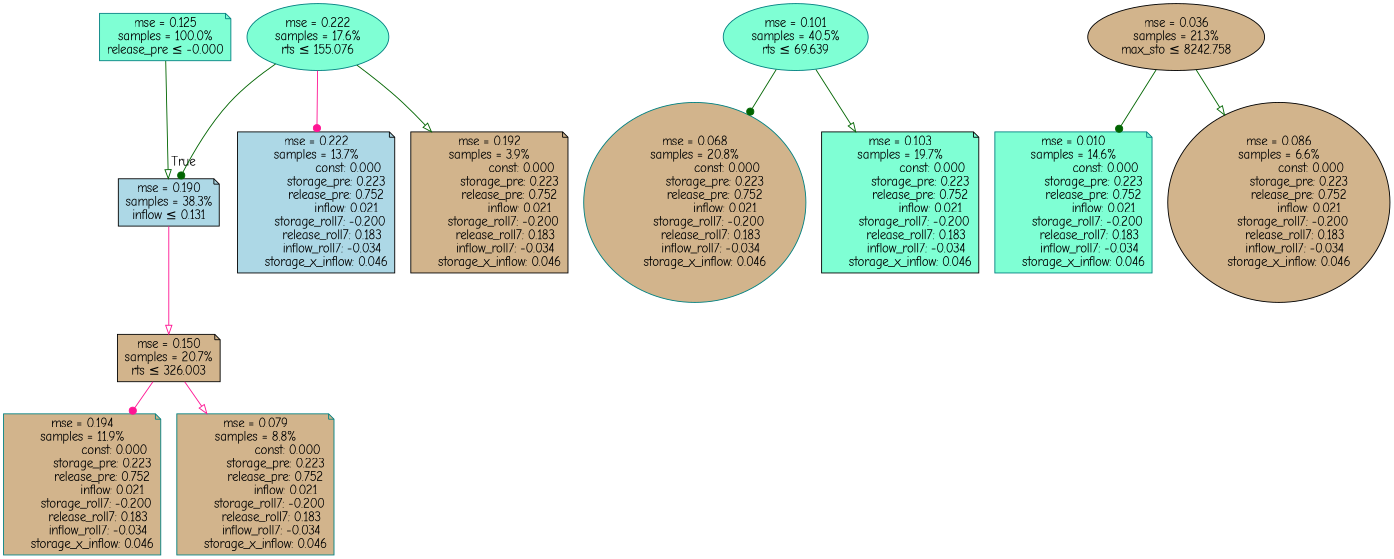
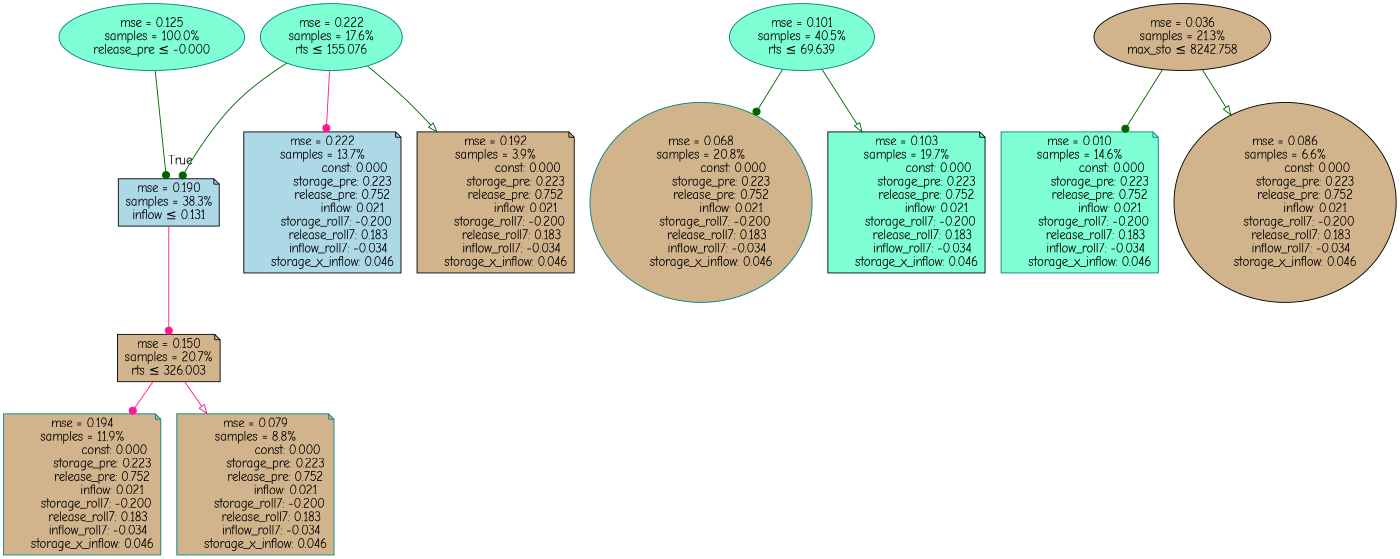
node "mse = 0.125 samples = 100.0% release_pre ≤ -0.000": shape note -> ellipse
edge "mse = 0.125 samples = 100.0% release_pre ≤ -0.000" -> "mse = 0.190 samples = 38.3% inflow ≤ 0.131": arrowhead onormal -> dot
edge "mse = 0.190 samples = 38.3% inflow ≤ 0.131" -> "mse = 0.150 samples = 20.7% rts ≤ 326.003": arrowhead onormal -> dot
